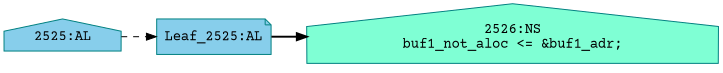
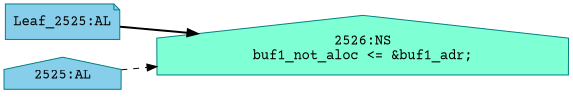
edge "2525:AL" -> "Leaf_2525:AL": now "2525:AL" -> "2526:NS buf1_not_aloc <= &buf1_adr;"
